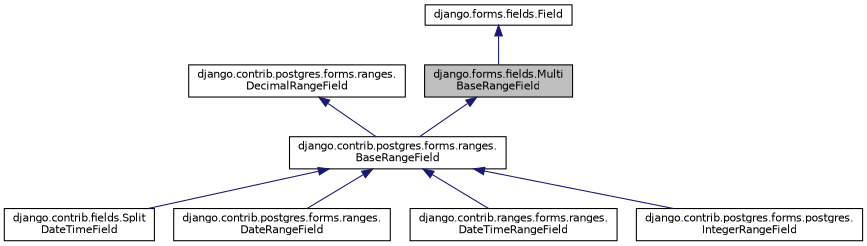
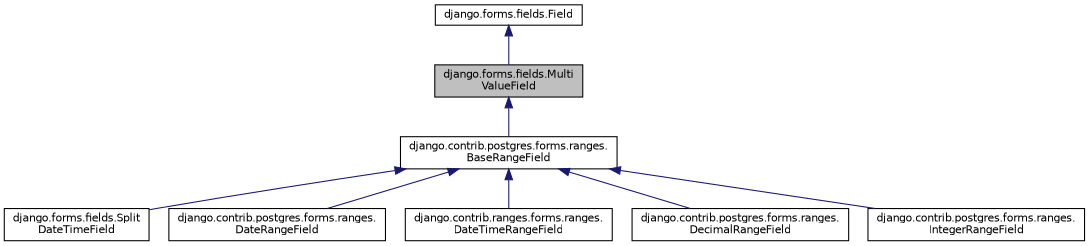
node "django.forms.fields.Multi BaseRangeField": label "django.forms.fields.Multi BaseRangeField" -> "django.forms.fields.Multi ValueField"
edge "django.contrib.postgres.forms.ranges. BaseRangeField" -> "django.contrib.postgres.forms.ranges. DecimalRangeField": reversed
node "django.contrib.fields.Split DateTimeField": label "django.contrib.fields.Split DateTimeField" -> "django.forms.fields.Split DateTimeField"
node "django.contrib.postgres.forms.postgres. IntegerRangeField": label "django.contrib.postgres.forms.postgres. IntegerRangeField" -> "django.contrib.postgres.forms.ranges. IntegerRangeField"
